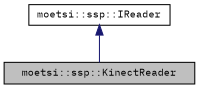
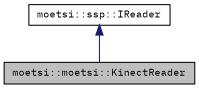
node "moetsi::ssp::KinectReader": label "moetsi::ssp::KinectReader" -> "moetsi::moetsi::KinectReader"
